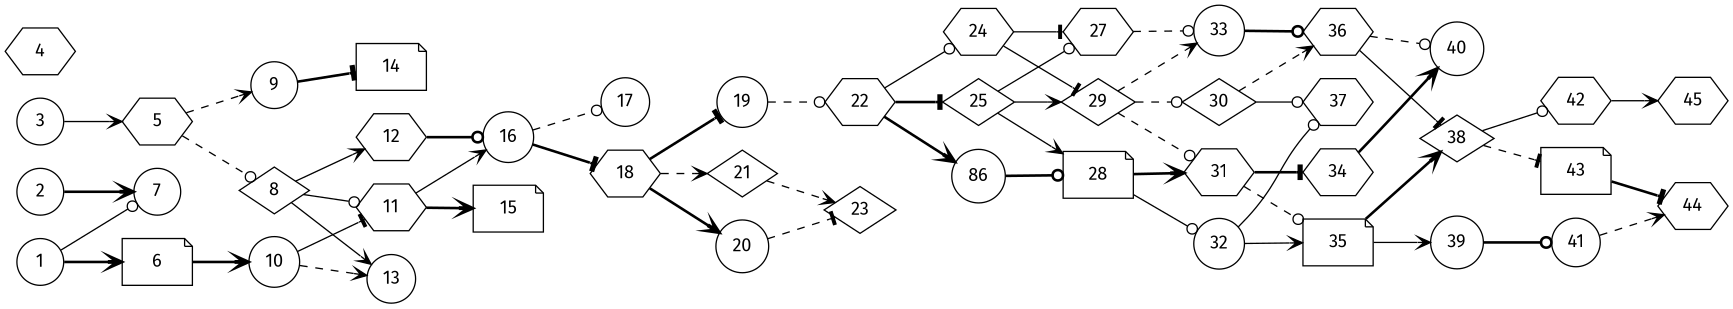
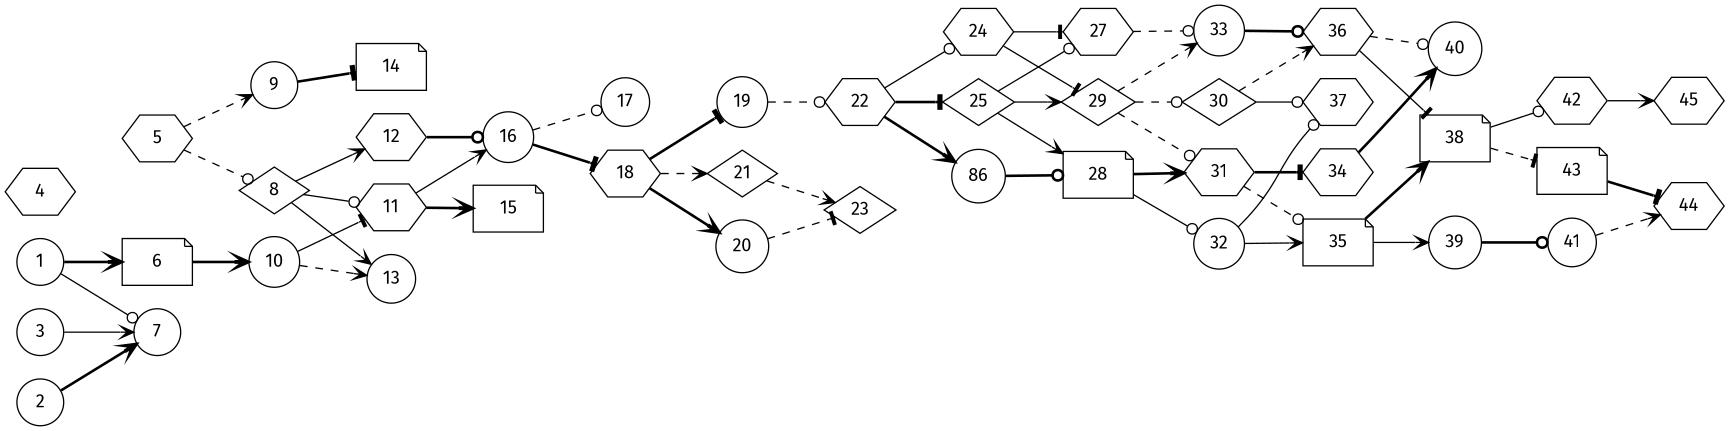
edge "3" -> "5": now "3" -> "7"
node "38": shape diamond -> note
